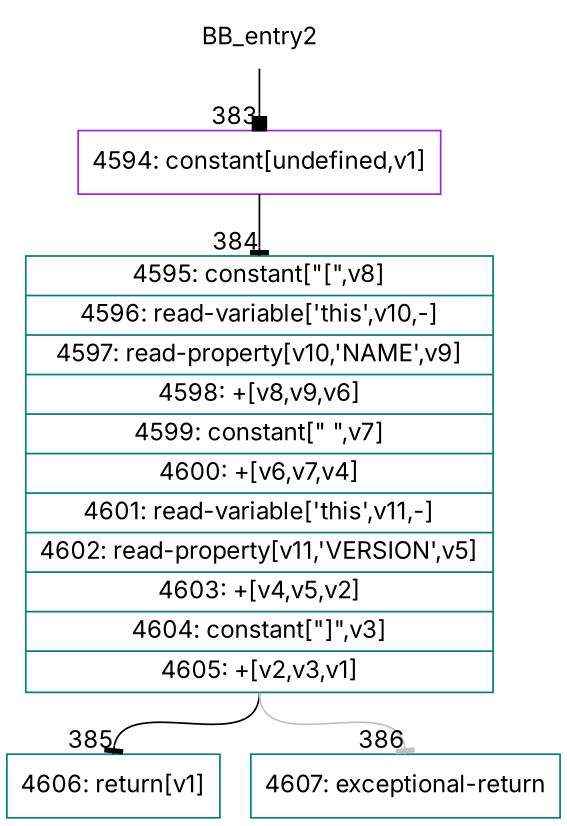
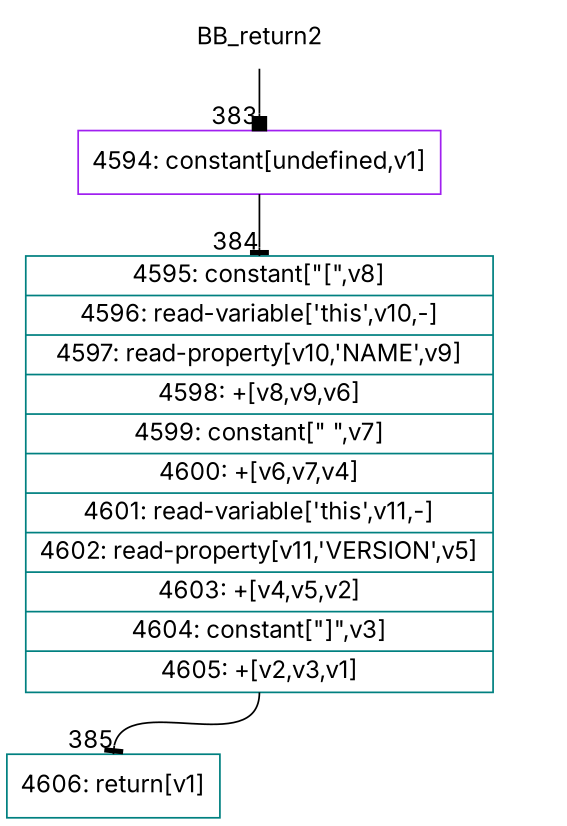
node "BB_entry2": label "BB_entry2" -> "BB_return2"
node "4607: exceptional-return": removed
